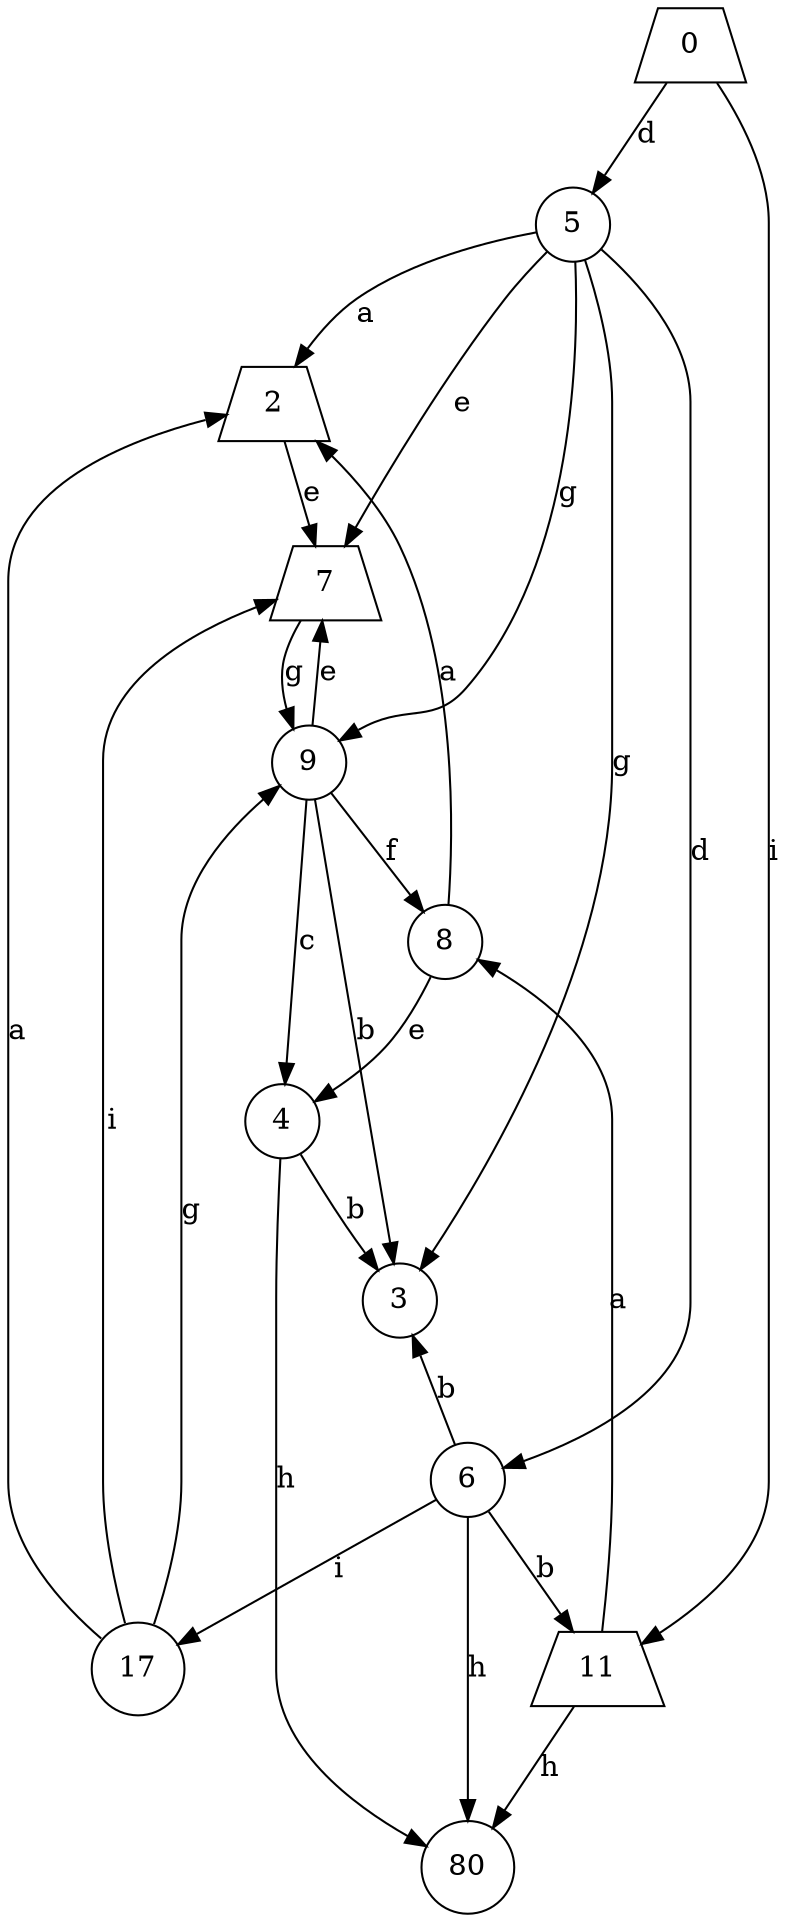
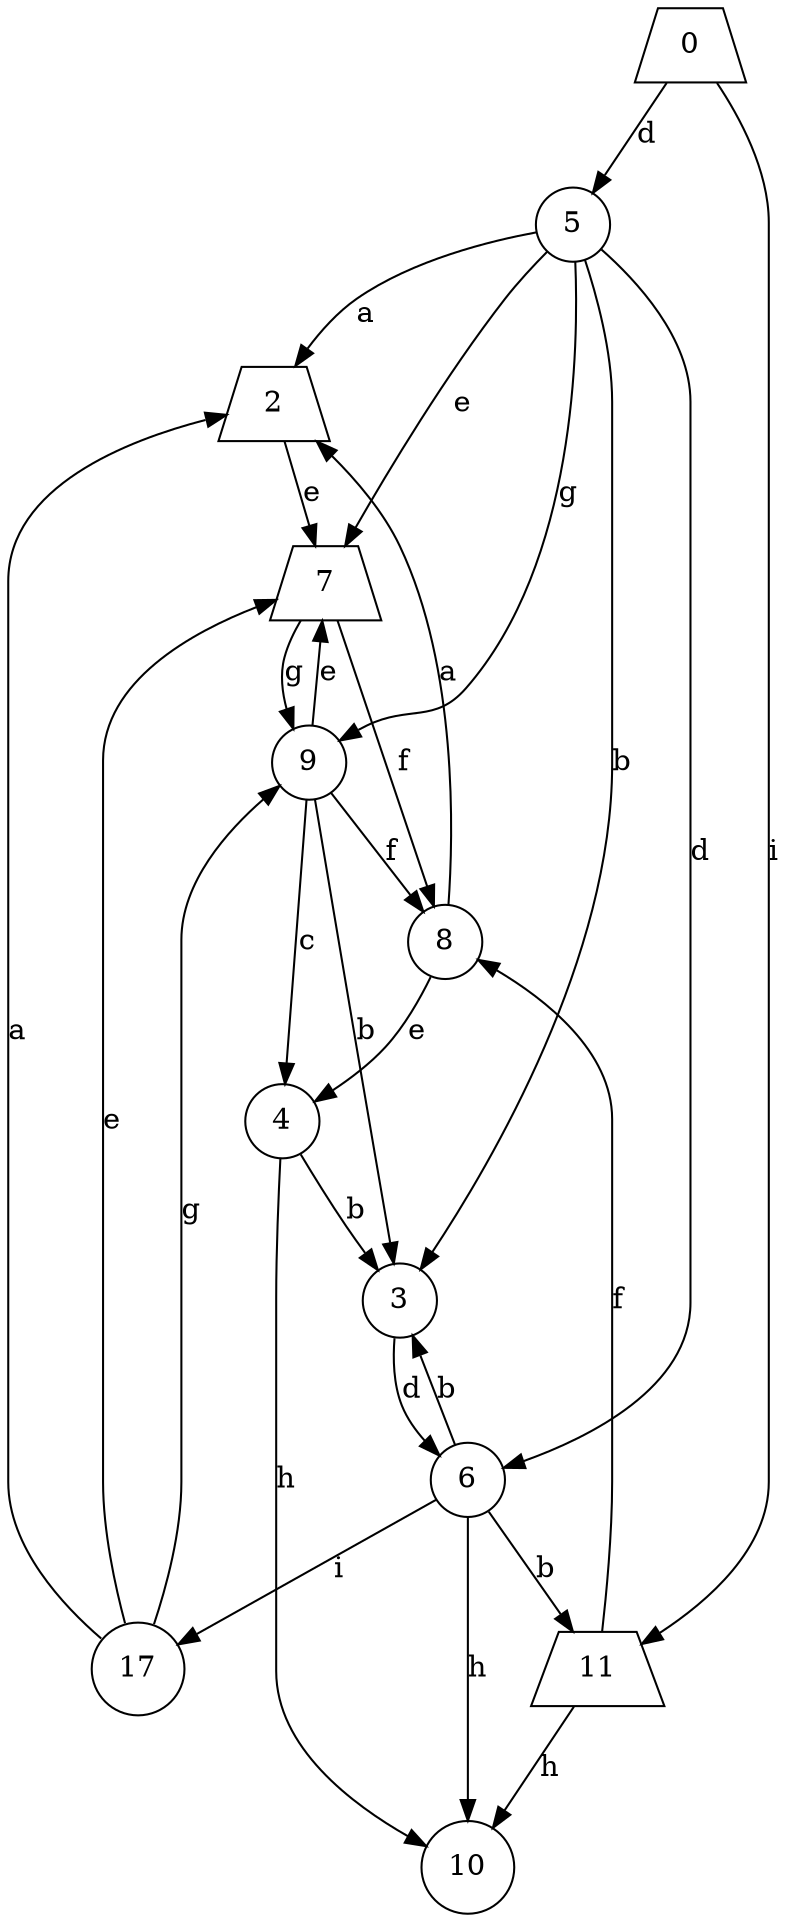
edge "7" -> "8": added, label "f"
edge "5" -> "3": label "g" -> "b"
edge "17" -> "7": label "i" -> "e"
edge "11" -> "8": label "a" -> "f"
edge "3" -> "6": added, label "d"
node "80": label "80" -> "10"
